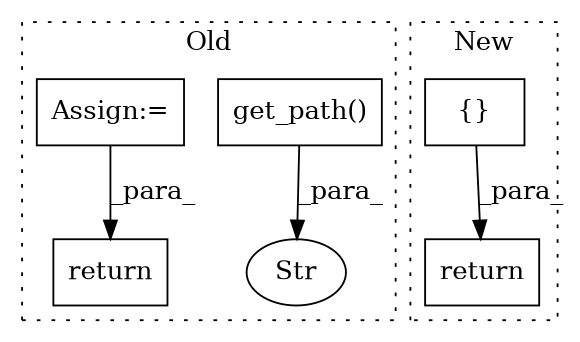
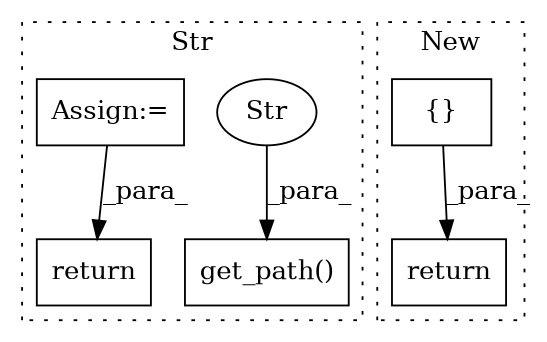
cluster "Old": label "Old" -> "Str"
edge "get_path()" -> "Str": reversed
